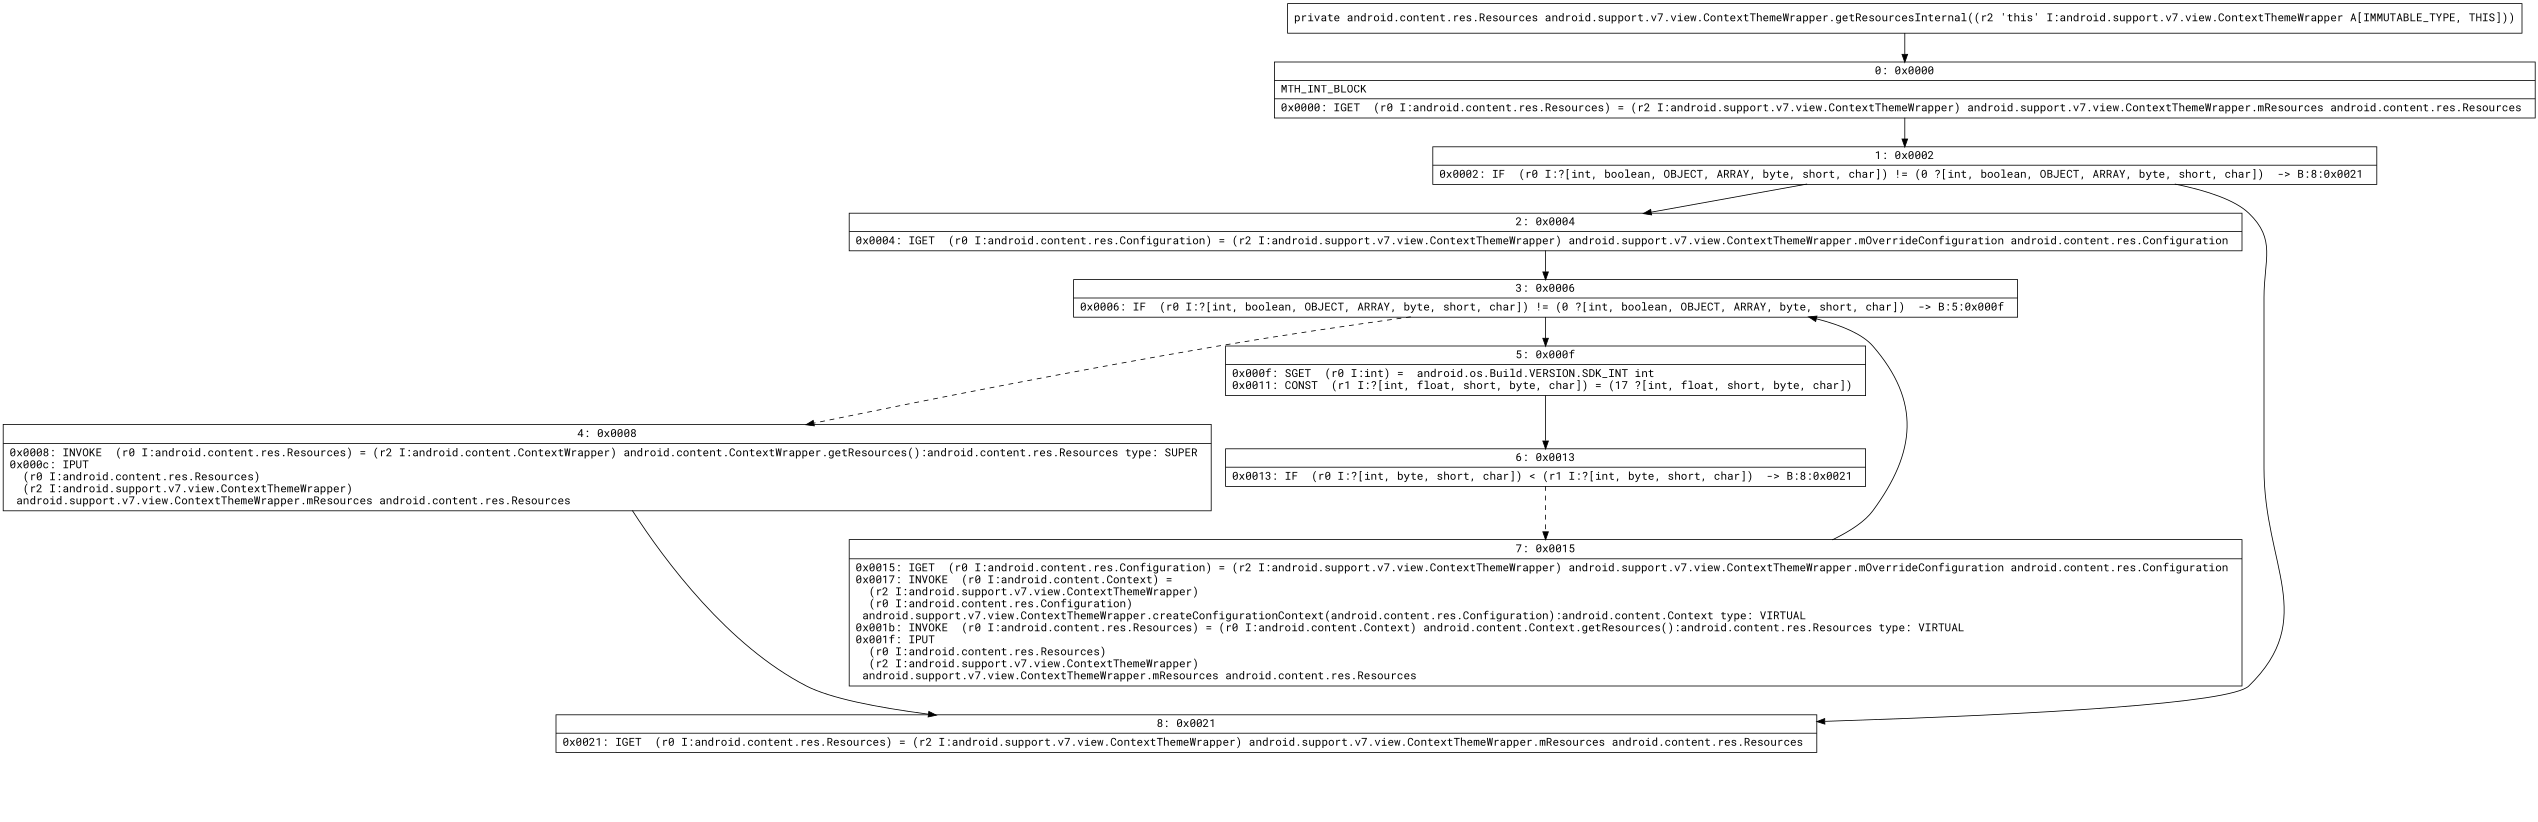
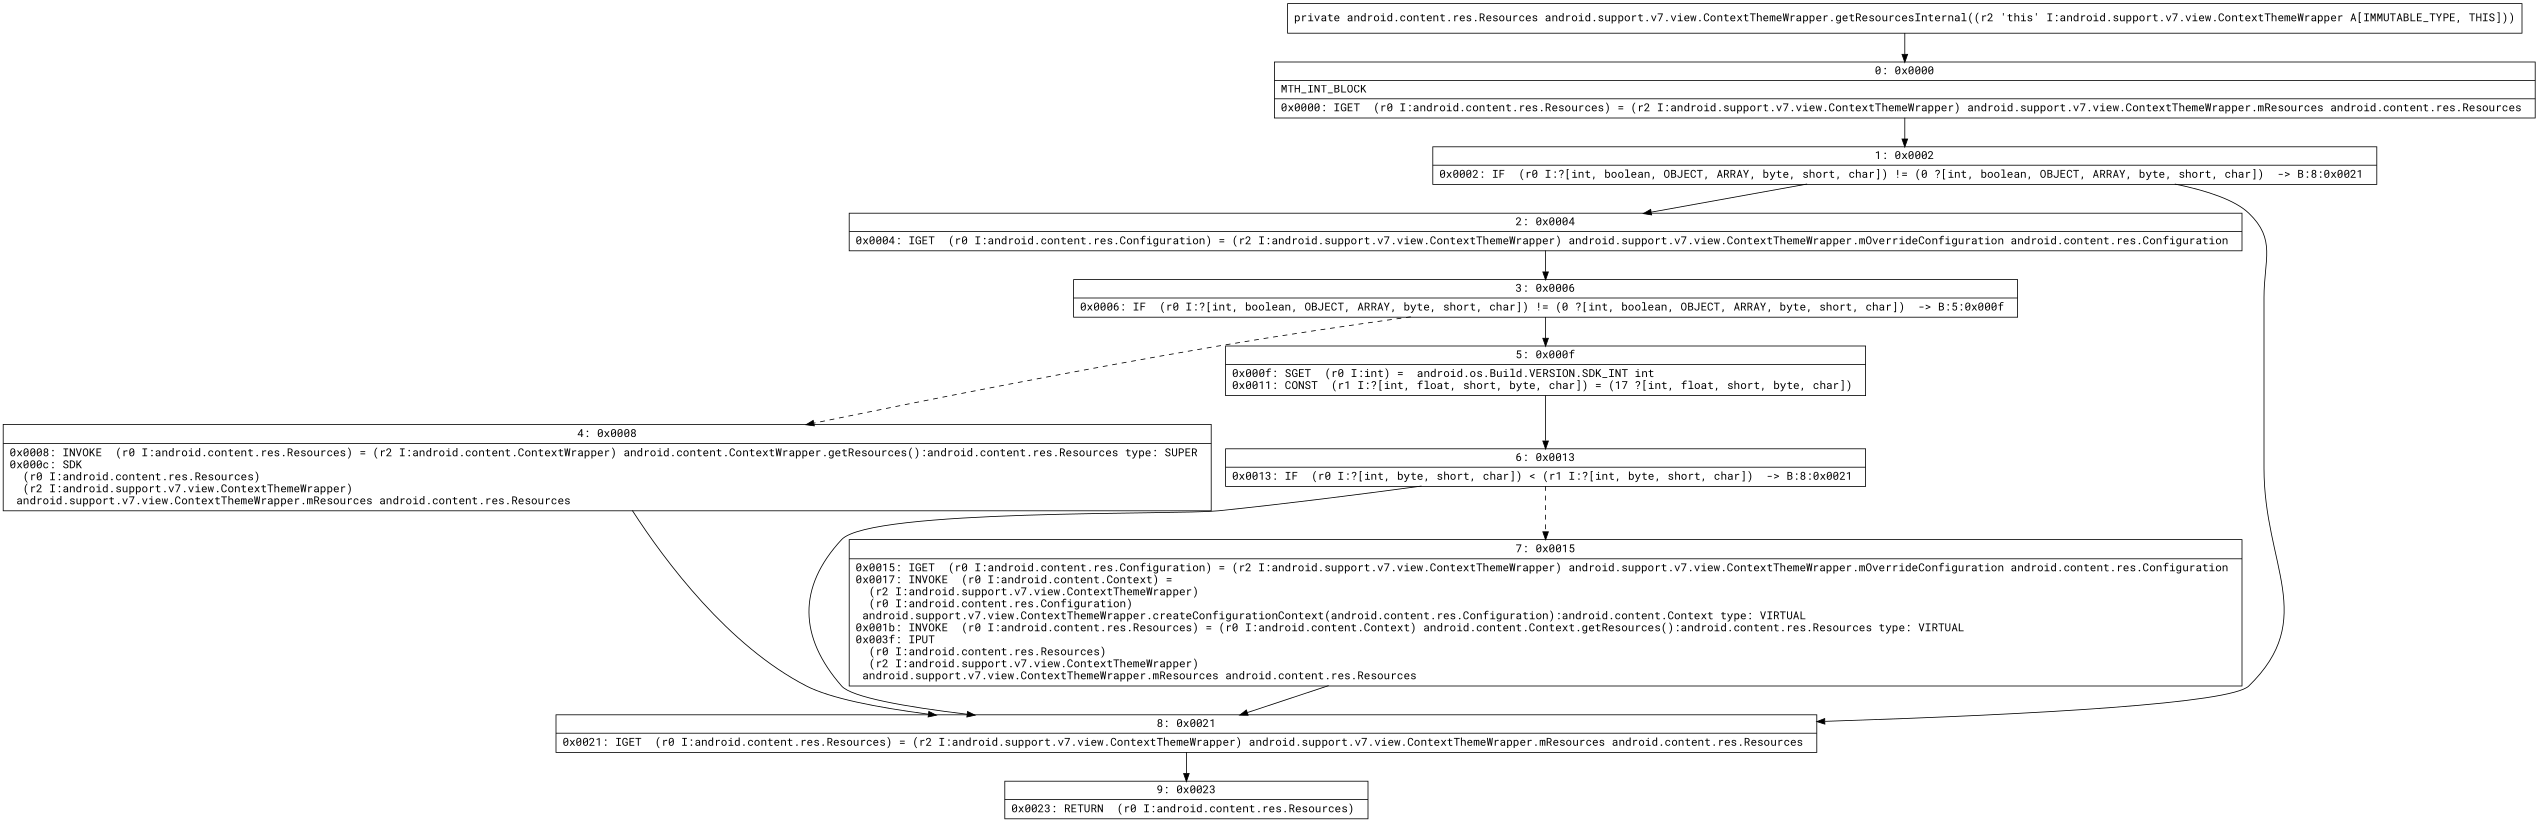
edge "7: 0x0015" -> "3: 0x0006": now "7: 0x0015" -> "8: 0x0021"
node "4: 0x0008": text "0x000c: IPUT" -> "0x000c: SDK"
edge "6: 0x0013" -> "8: 0x0021": added
node "7: 0x0015": text "0x001f: IPUT" -> "0x003f: IPUT"
node "9: 0x0023": added
